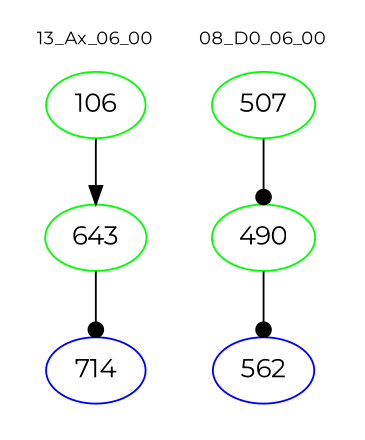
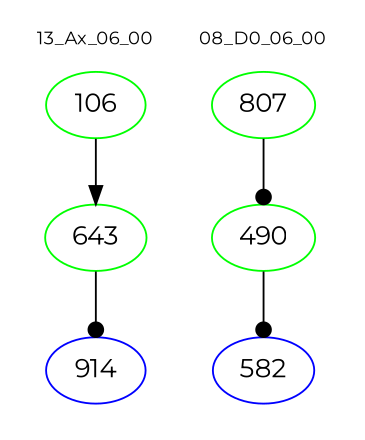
node "507": label "507" -> "807"
node "714": label "714" -> "914"
node "562": label "562" -> "582"
